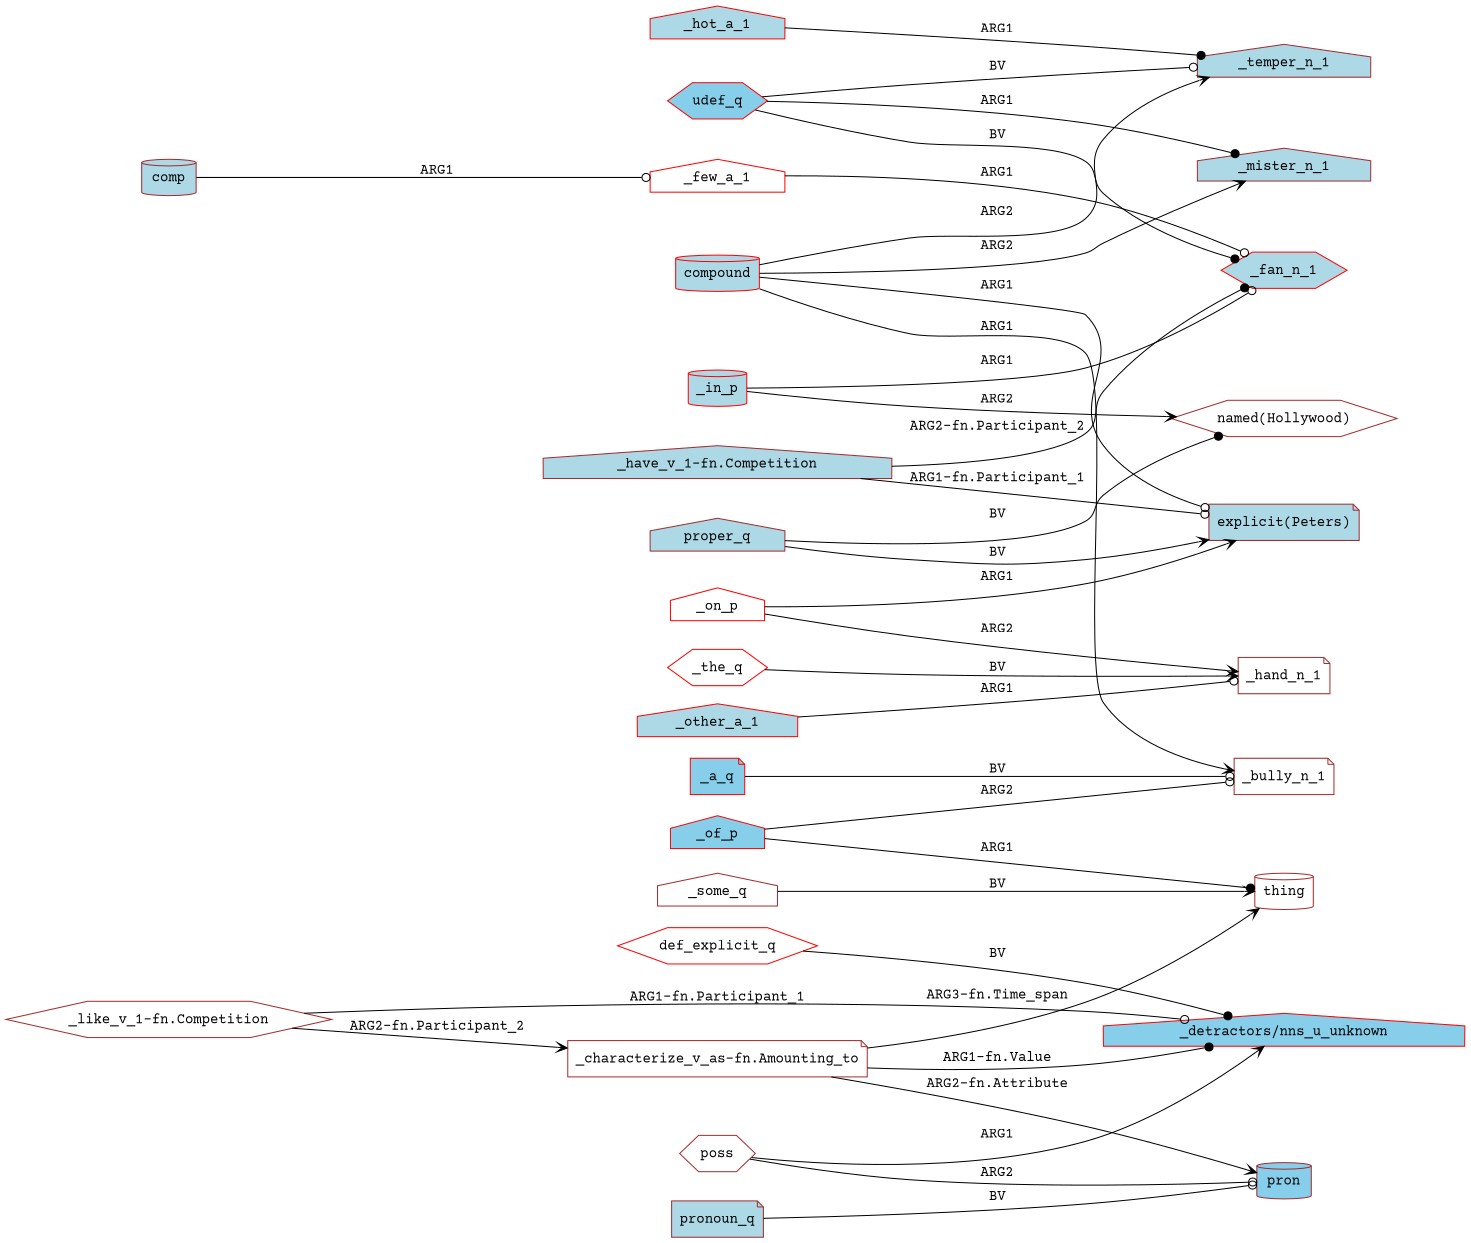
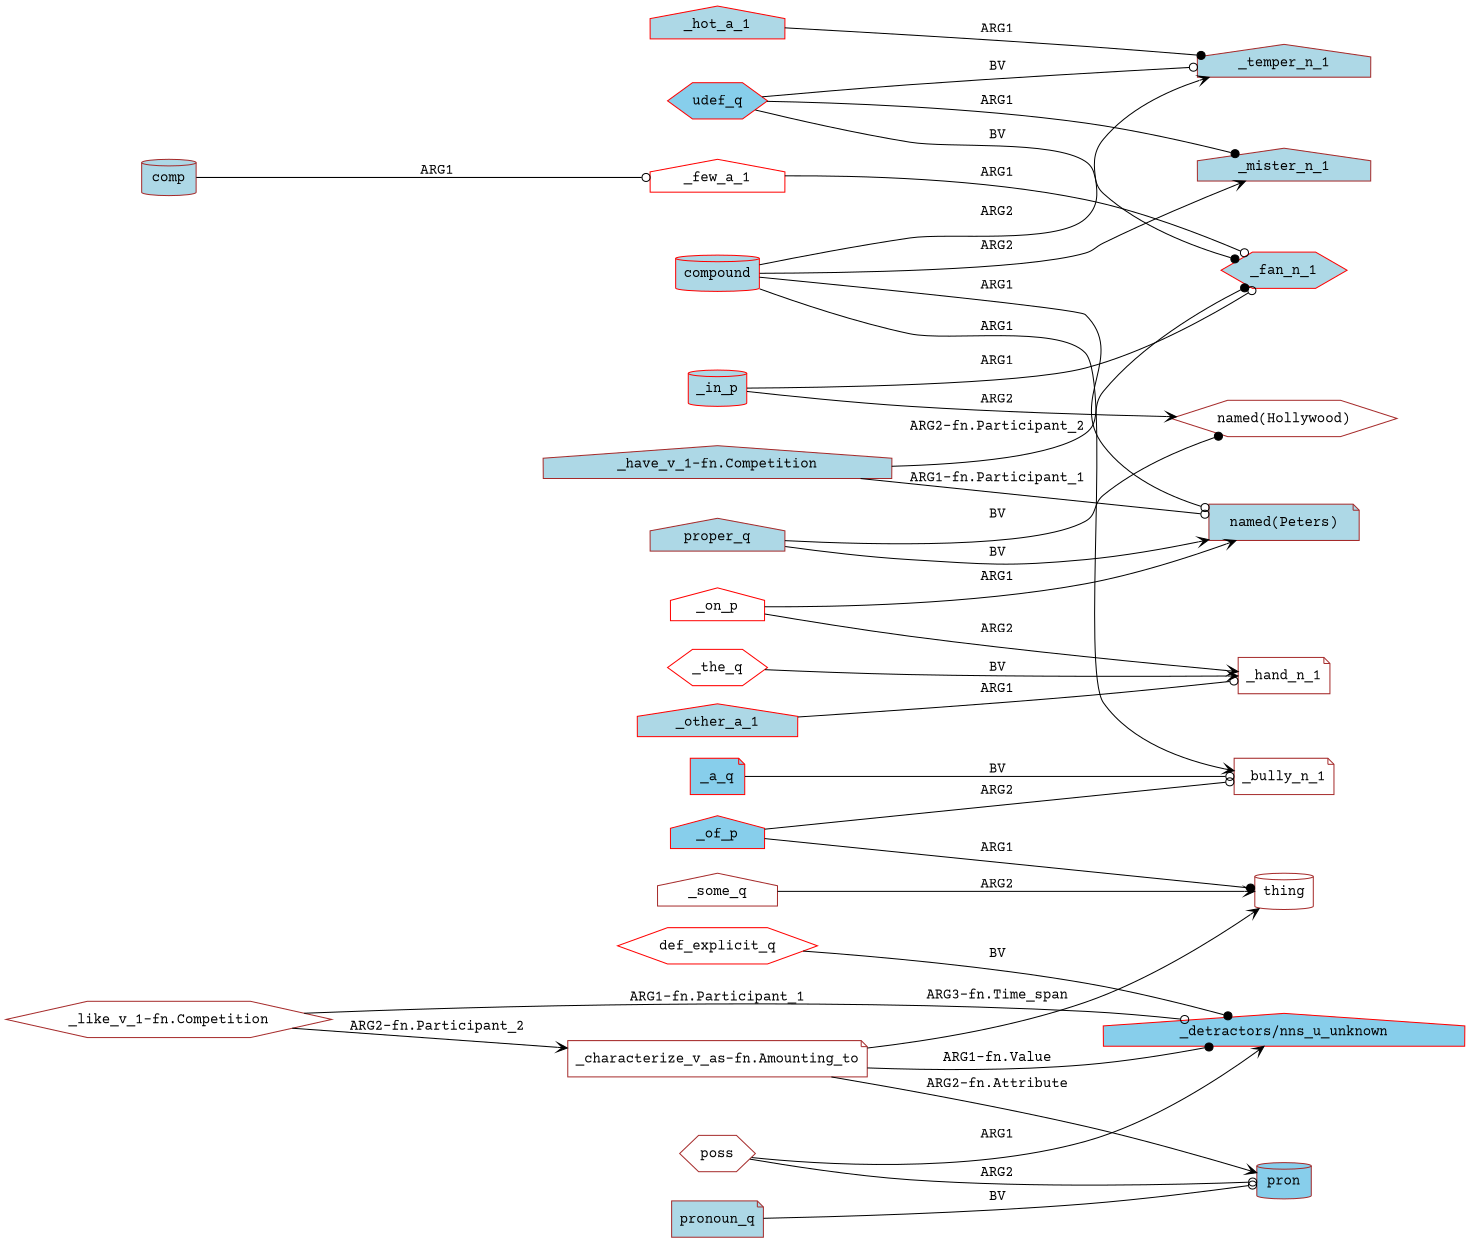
node "explicit(Peters)": label "explicit(Peters)" -> "named(Peters)"
edge "_some_q" -> "thing": label "BV" -> "ARG2"
